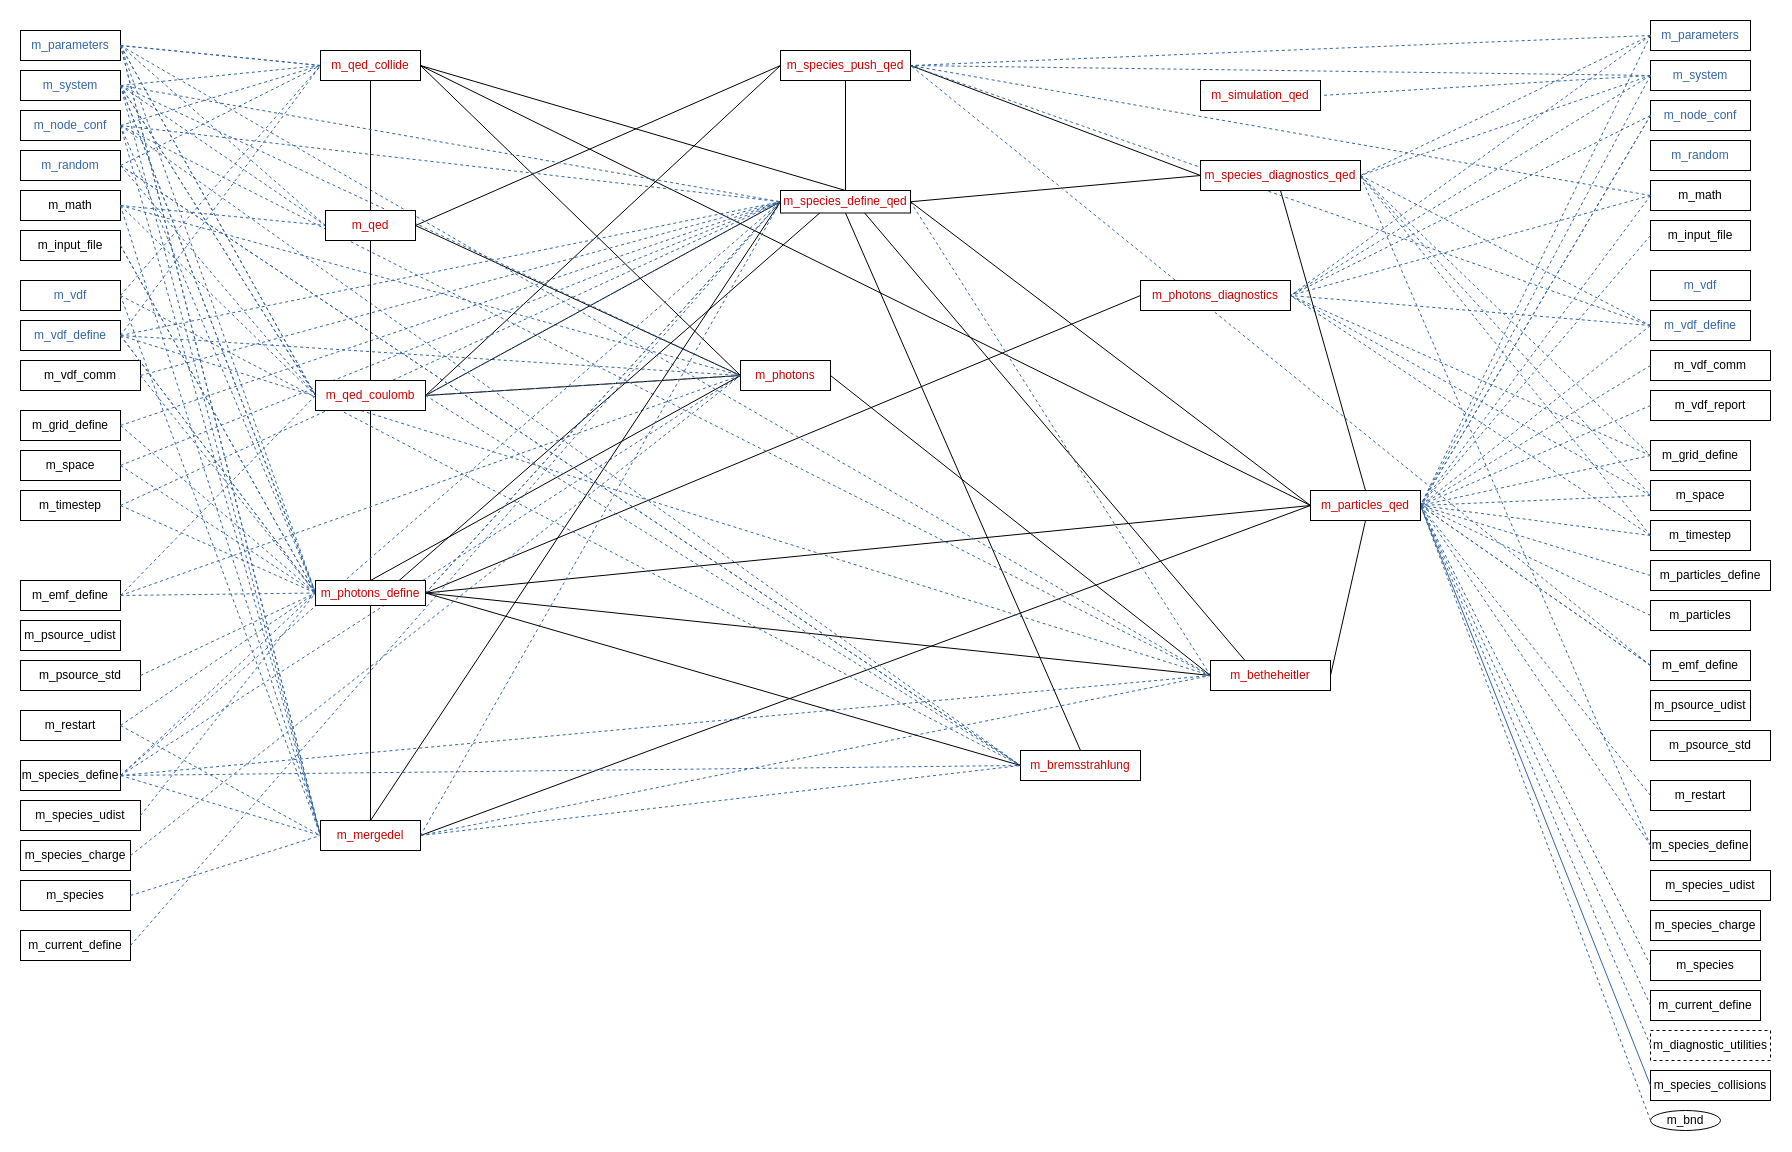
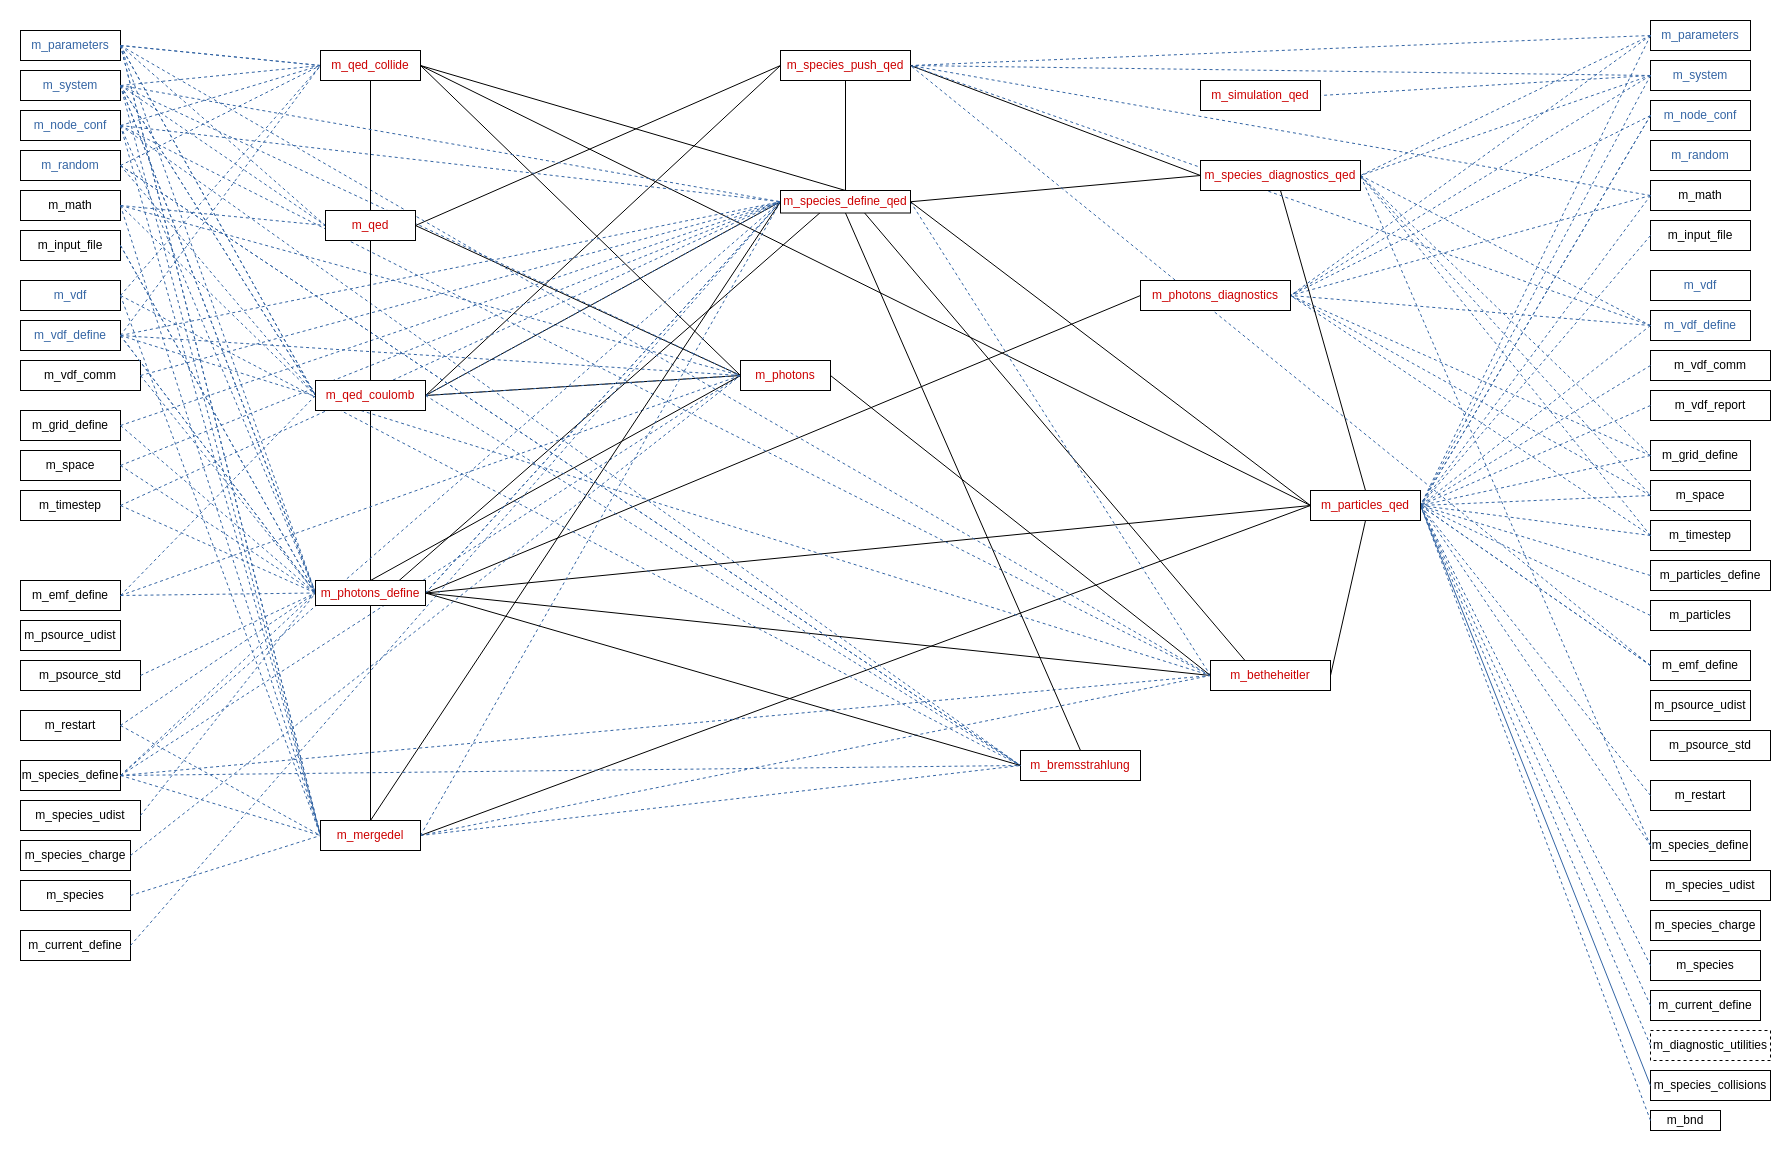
node "m_bnd": shape ellipse -> rectangle
